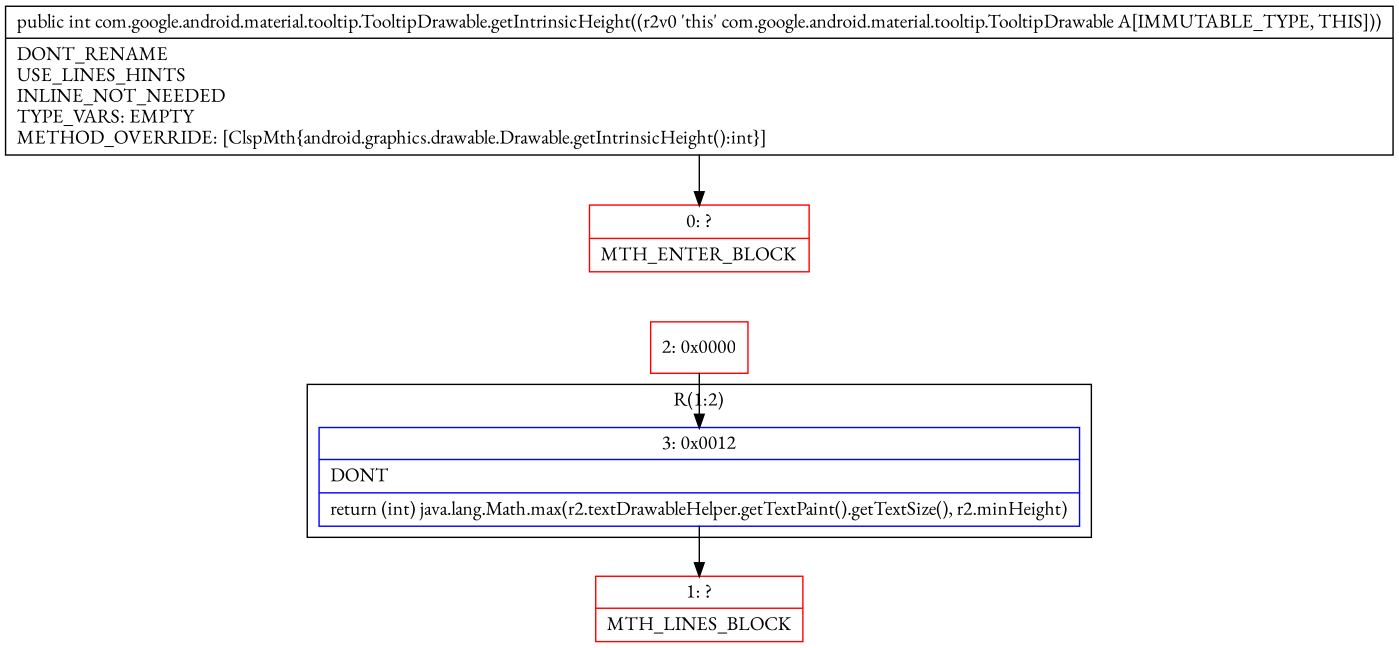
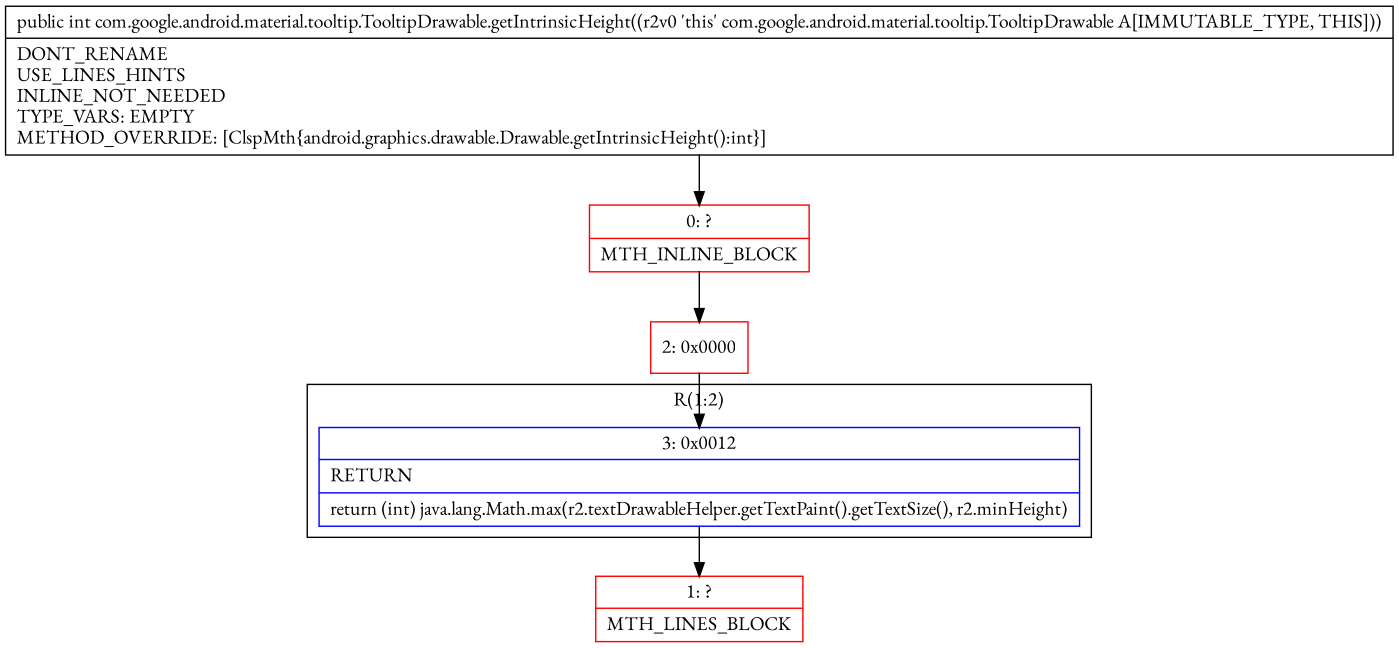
node "0: ?": text "MTH_ENTER_BLOCK" -> "MTH_INLINE_BLOCK"
edge "0: ?" -> "2: 0x0000": added
node "3: 0x0012": text "DONT" -> "RETURN"
